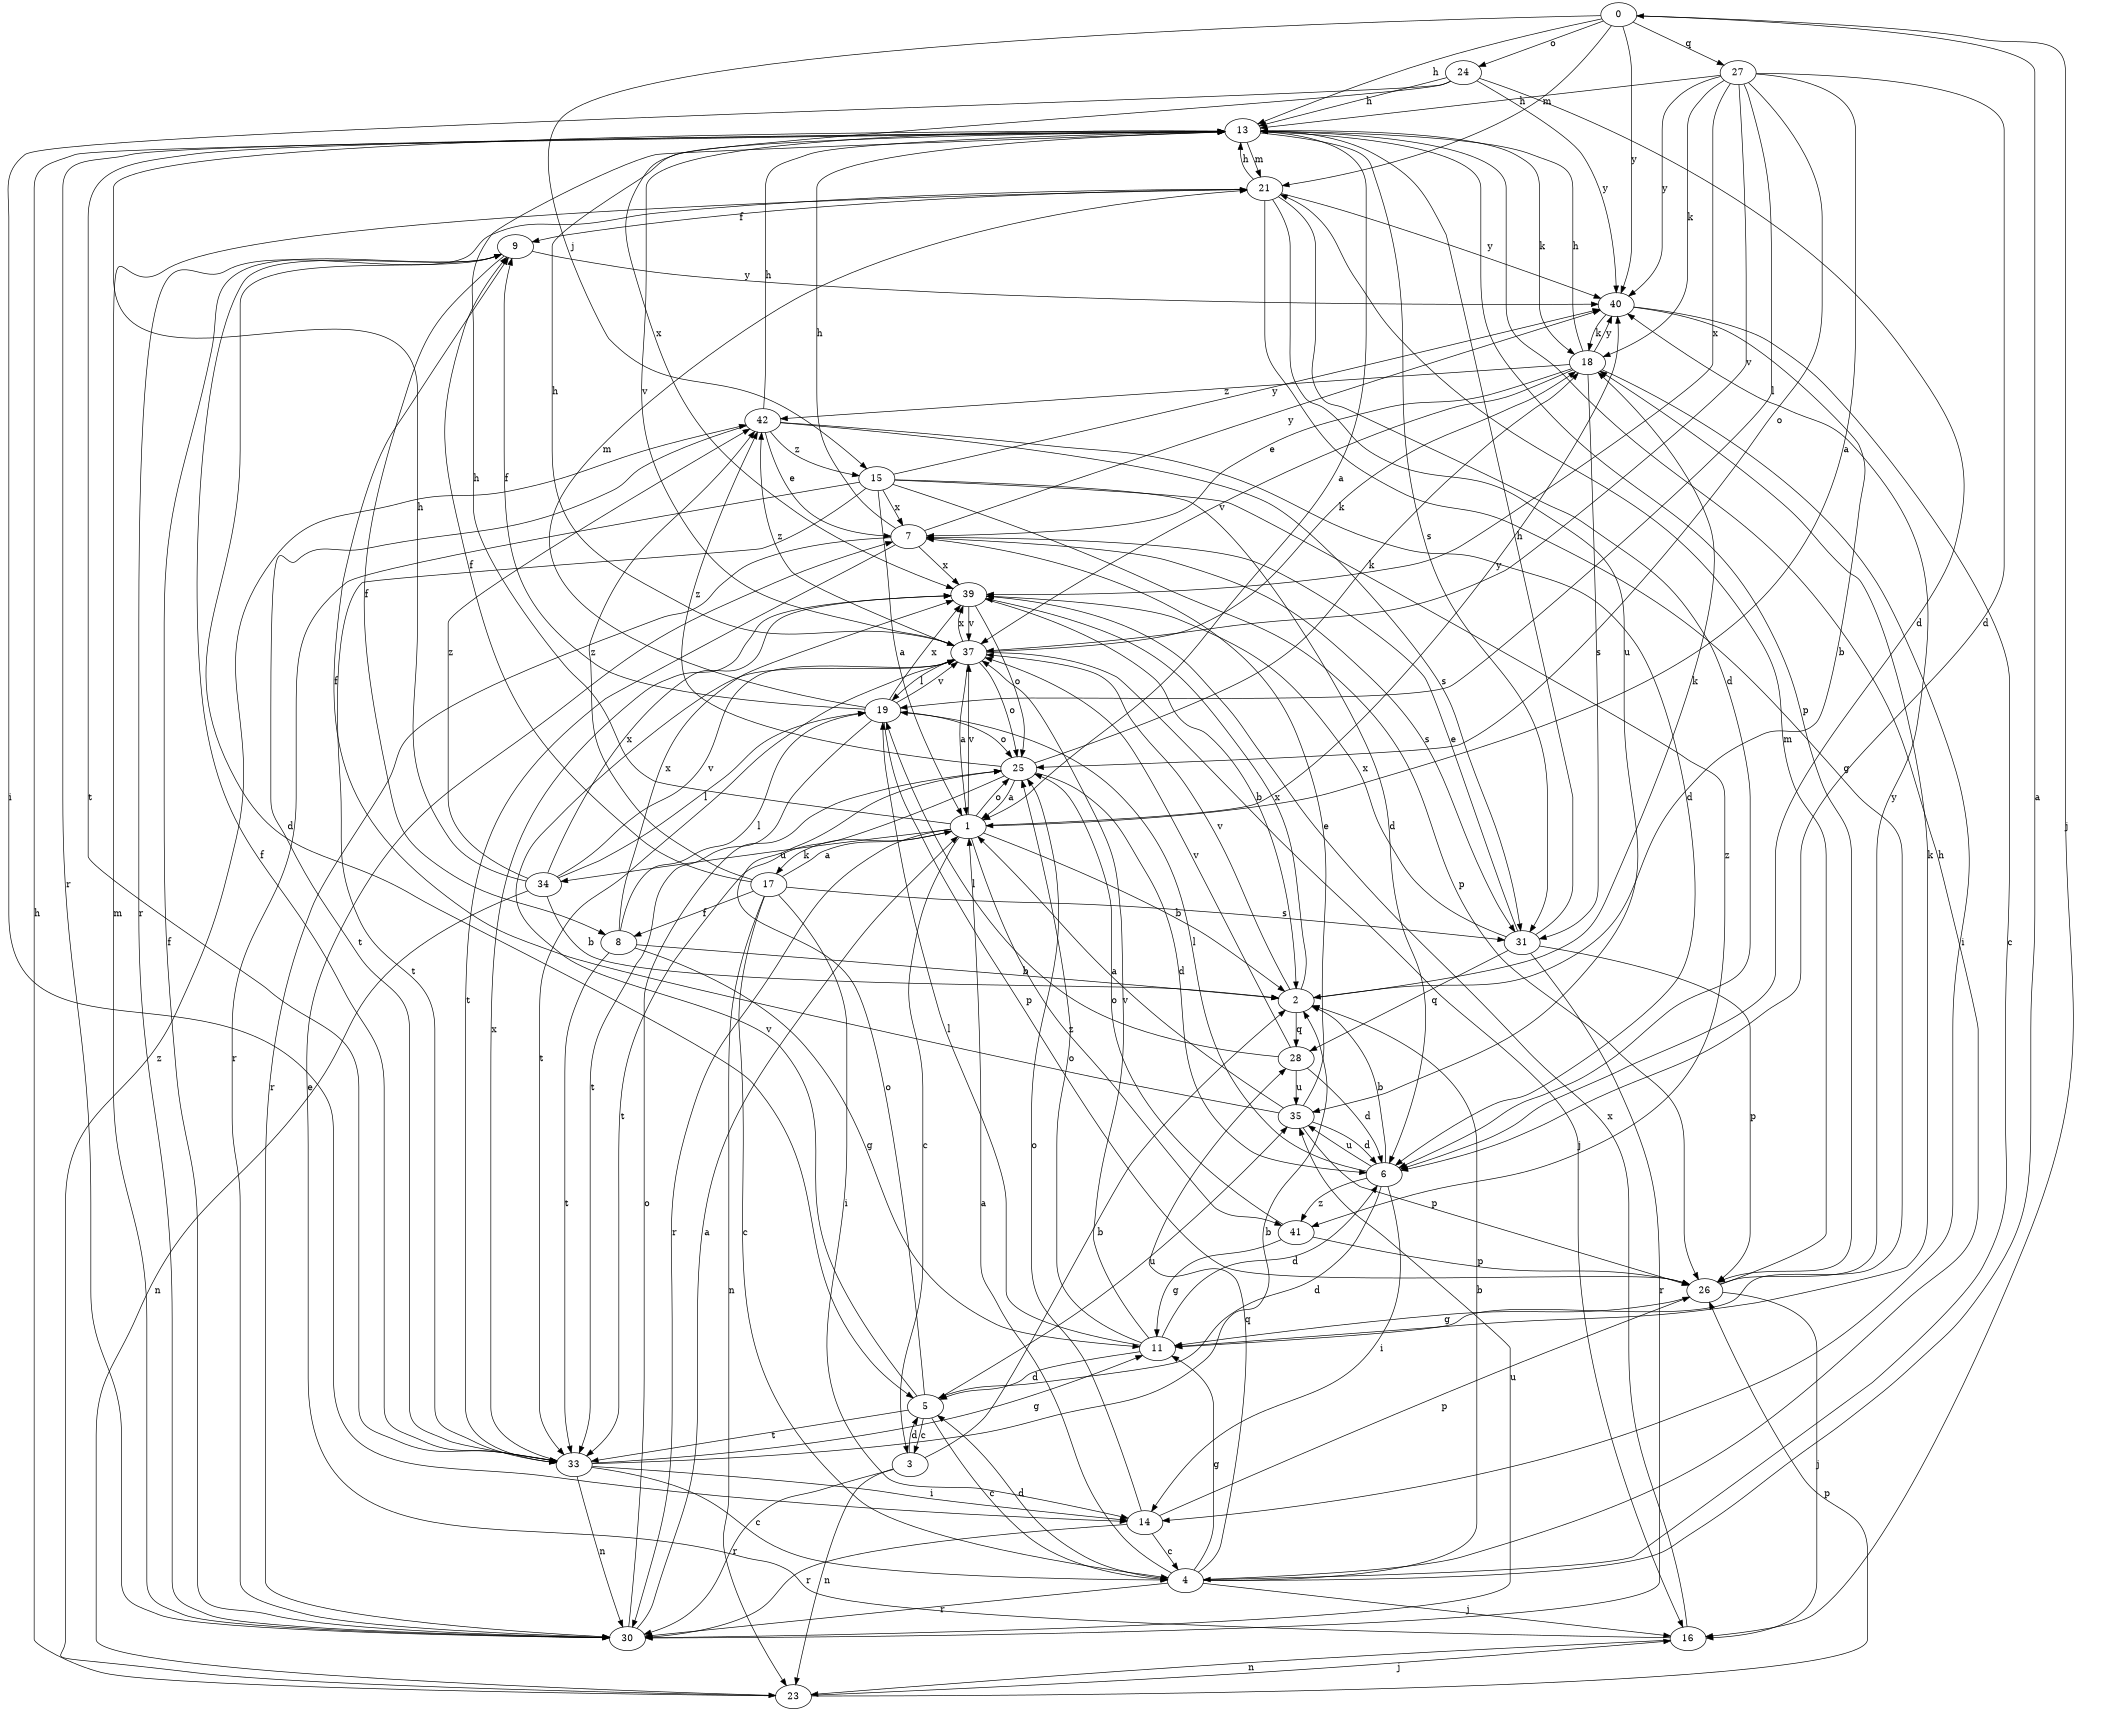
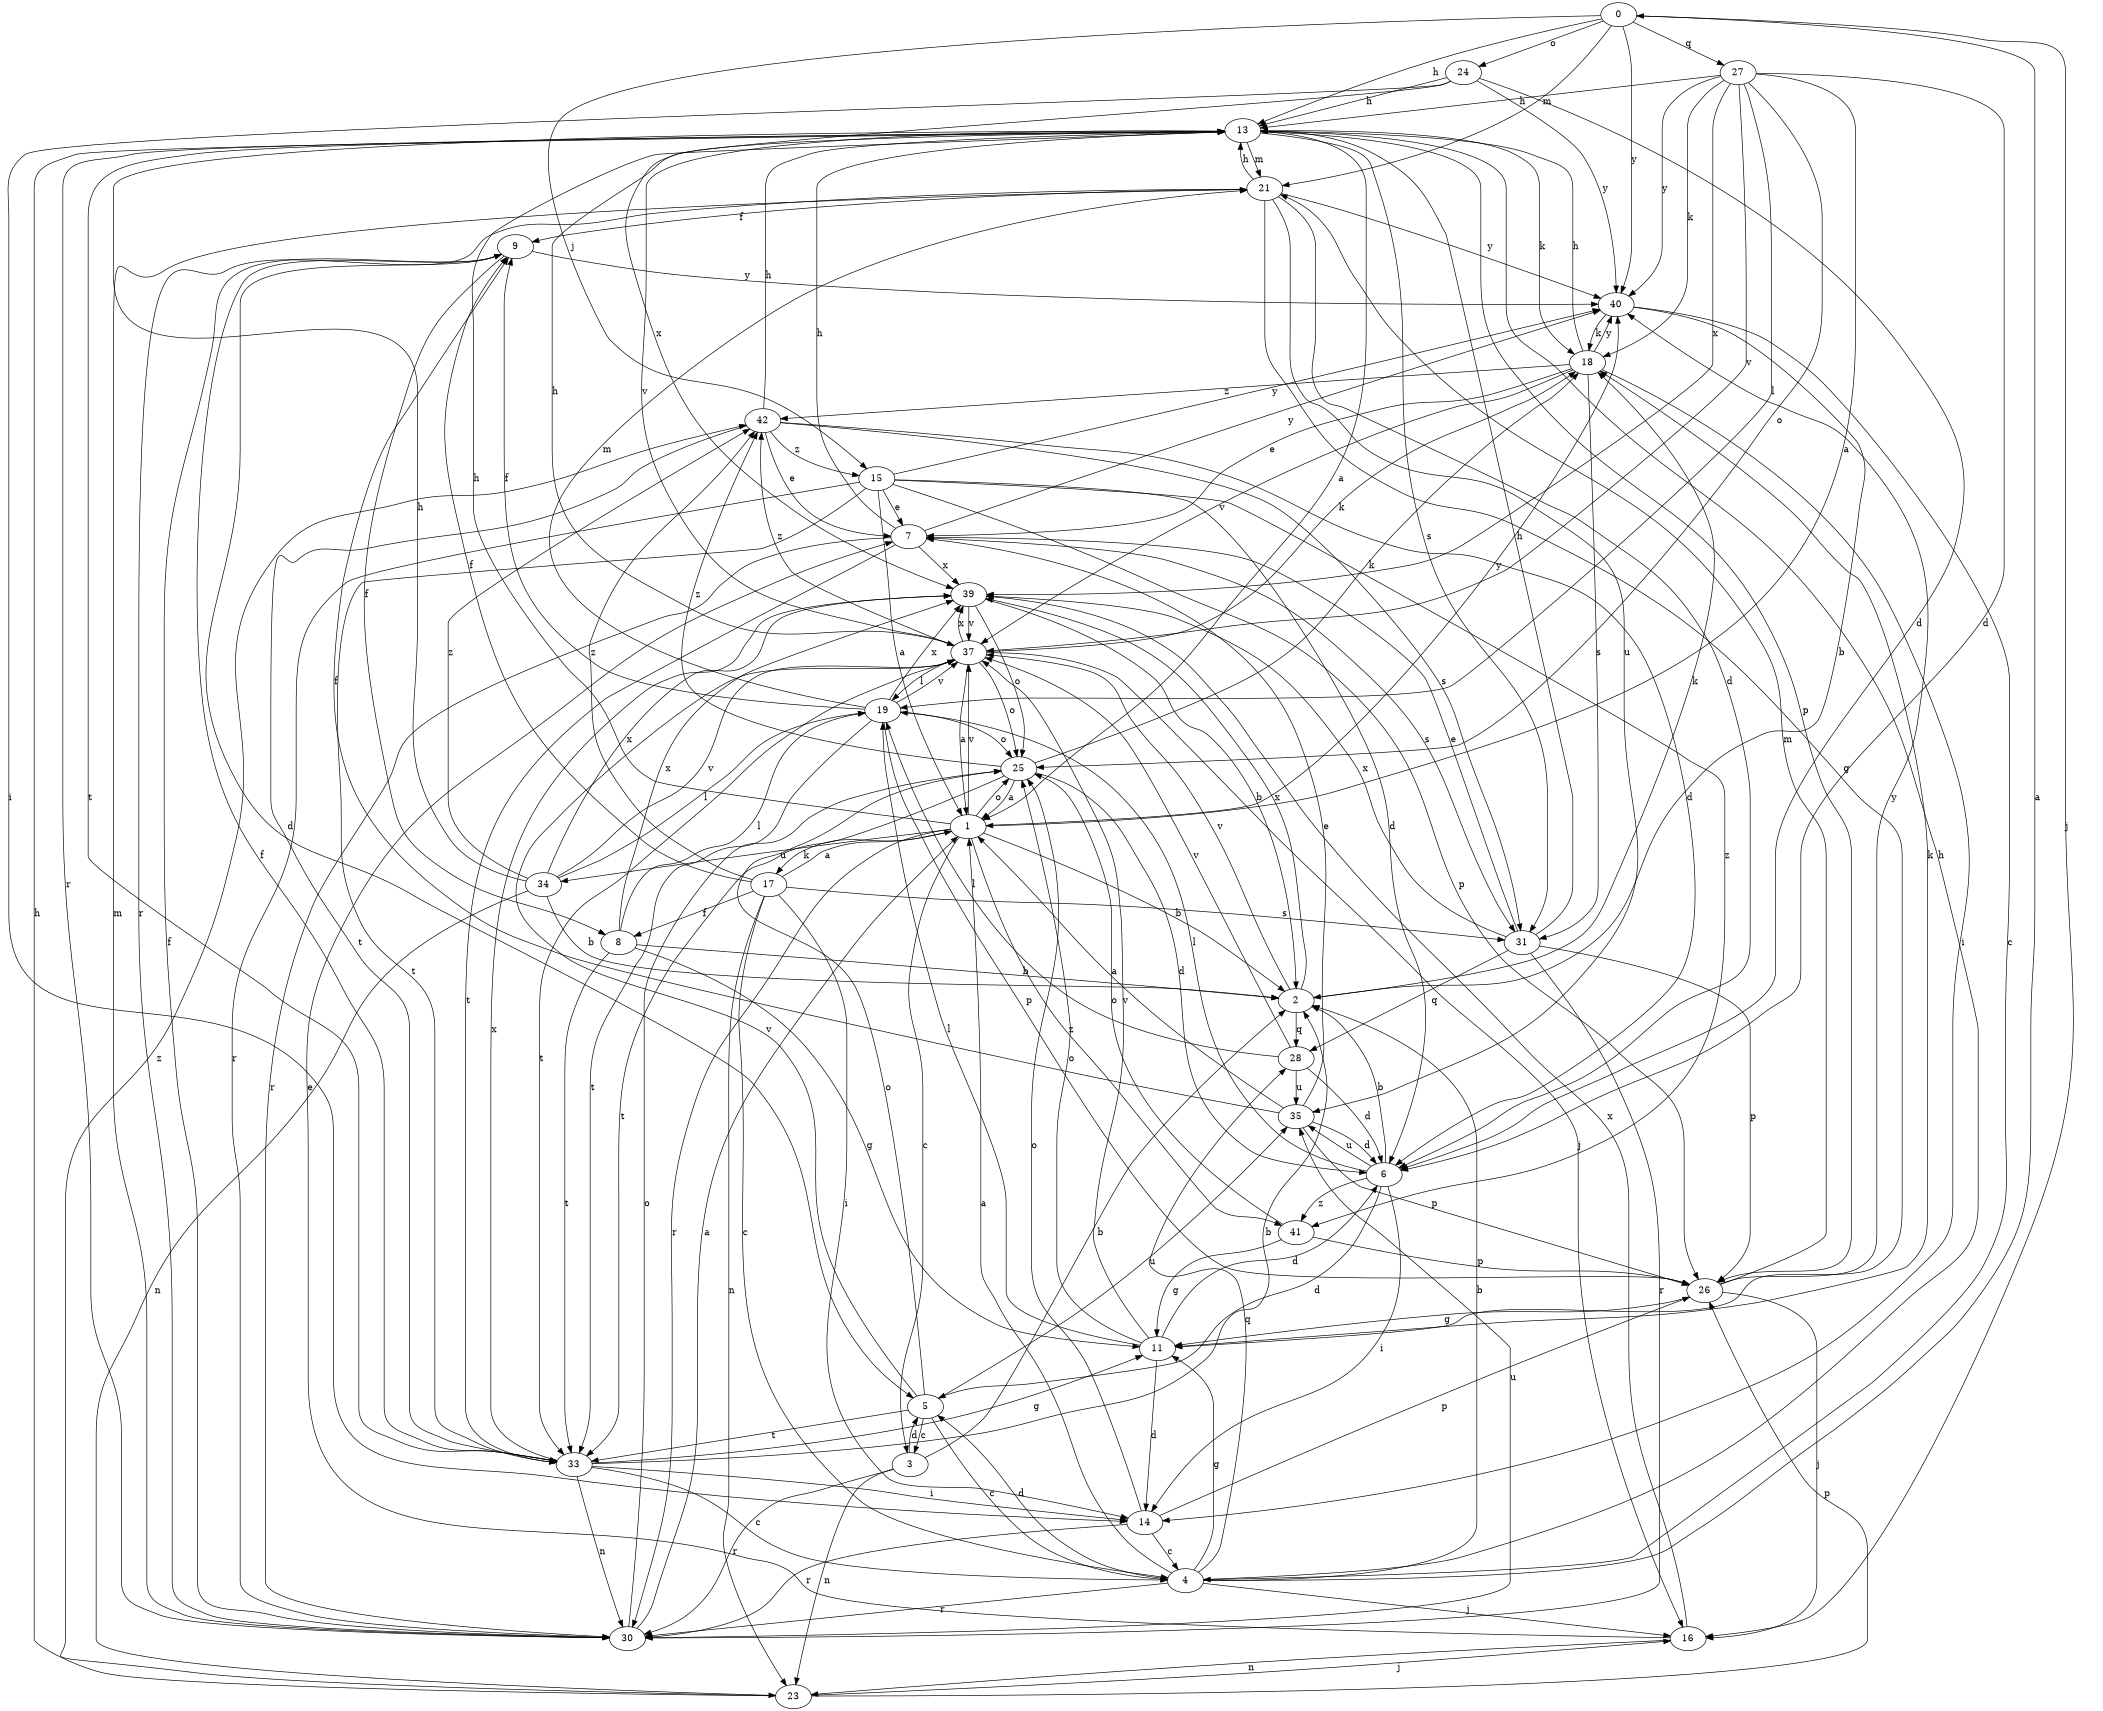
edge "15" -> "7": label "x" -> "e"
edge "11" -> "5": now "11" -> "14"
